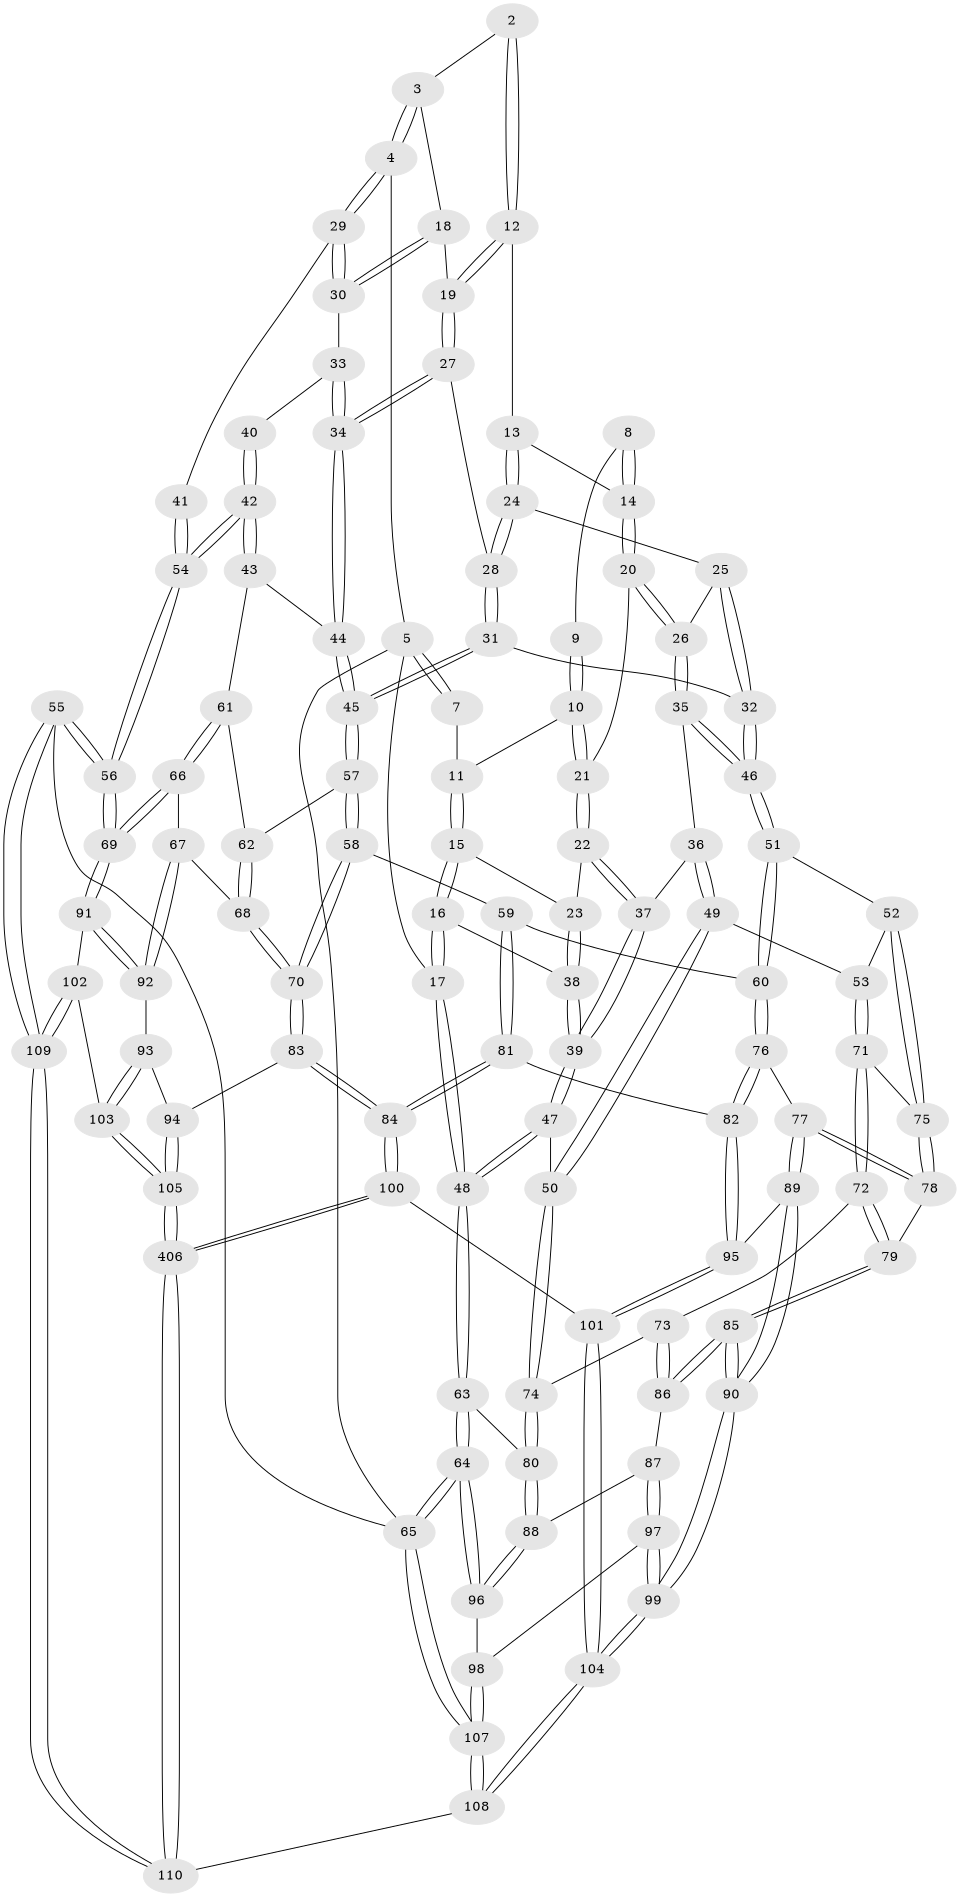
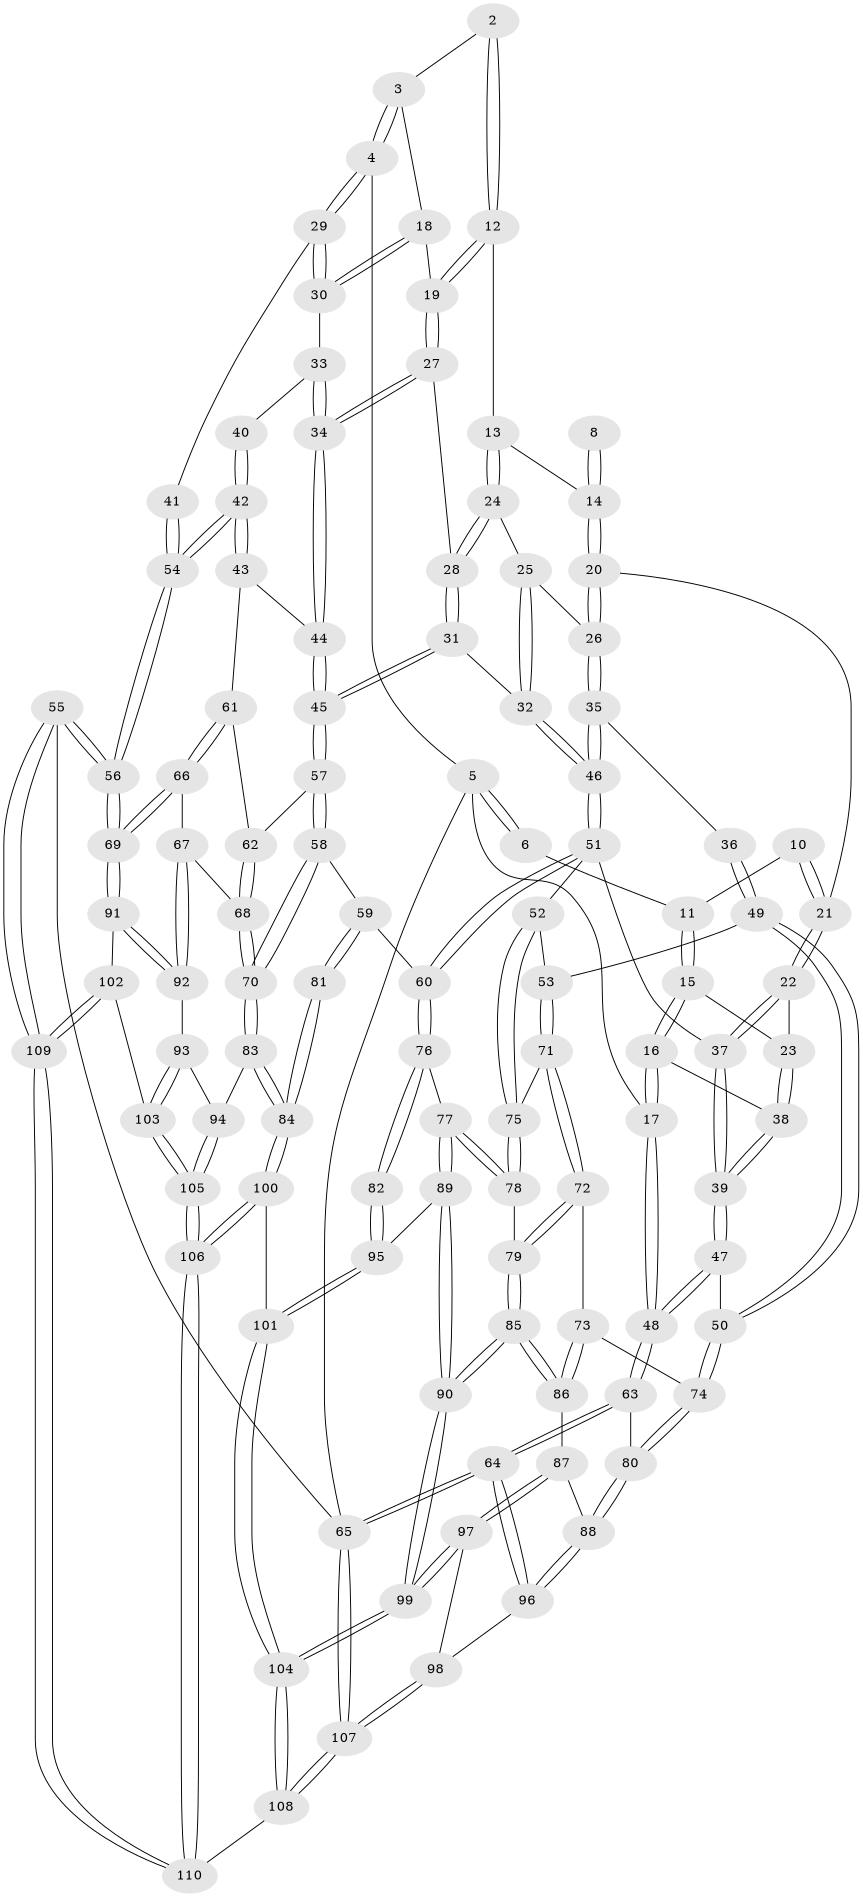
node "9": removed
node "7": label "7" -> "6"
edge "36" -- "37": now "51" -- "37"
edge "81" -- "82": removed
node "406": label "406" -> "106"
